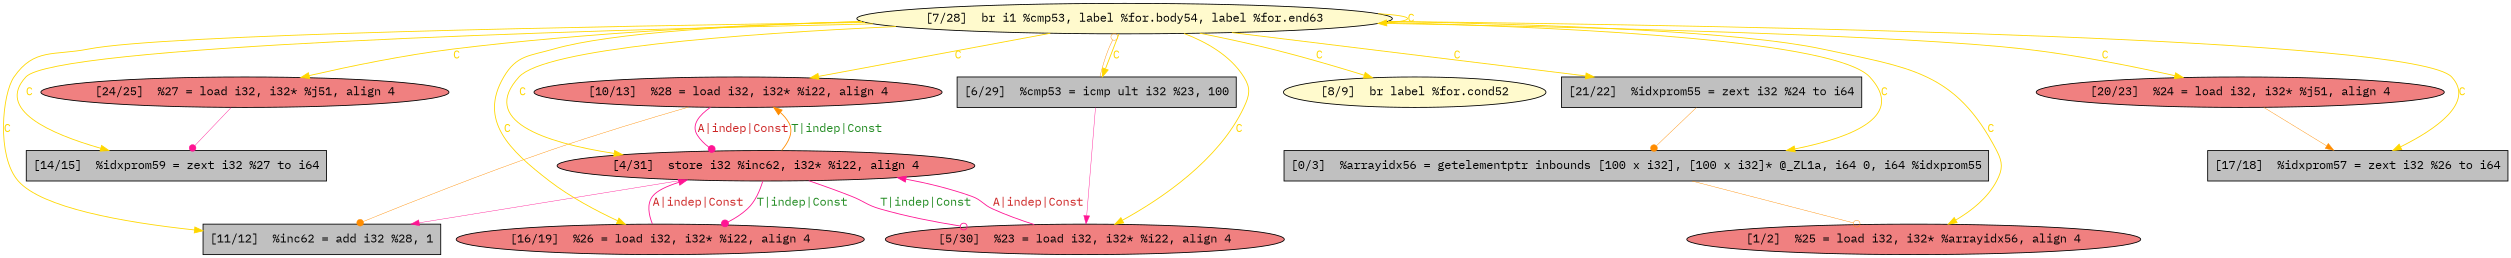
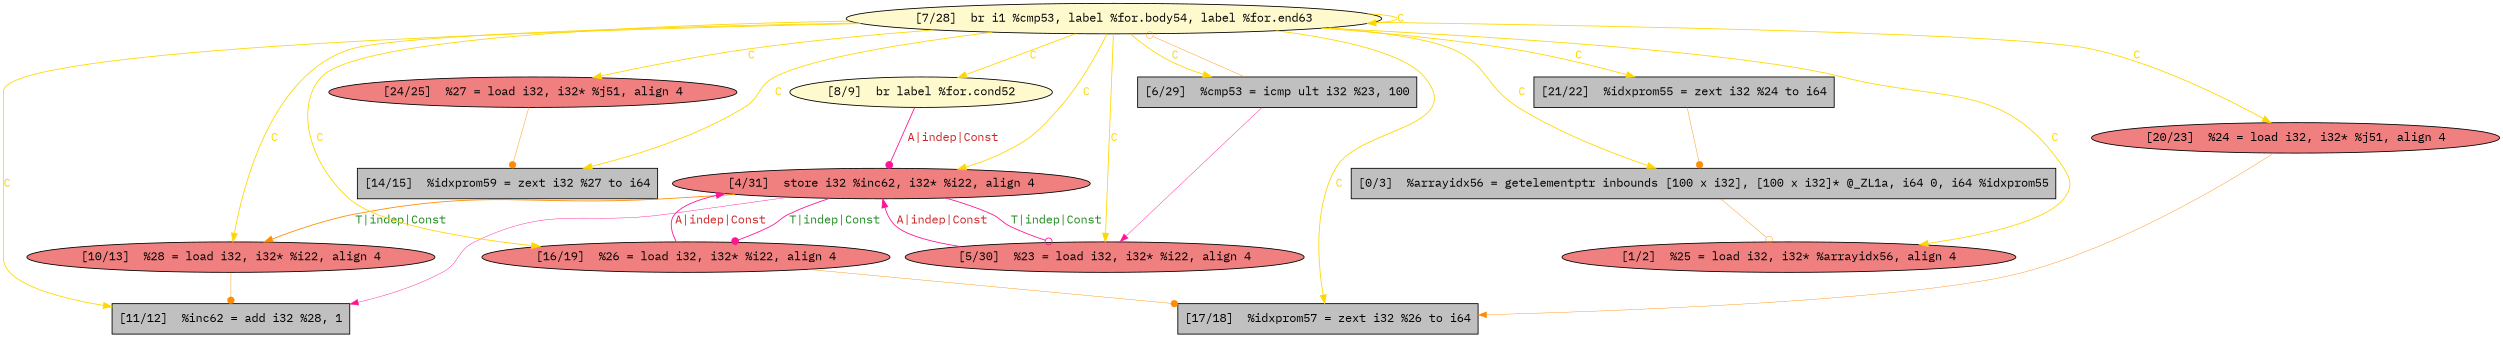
edge "[24/25]  %27 = load i32, i32* %j51, align 4" -> "[14/15]  %idxprom59 = zext i32 %27 to i64": color deeppink -> darkorange
edge "[10/13]  %28 = load i32, i32* %i22, align 4" -> "[4/31]  store i32 %inc62, i32* %i22, align 4": now "[8/9]  br label %for.cond52" -> "[4/31]  store i32 %inc62, i32* %i22, align 4"
edge "[16/19]  %26 = load i32, i32* %i22, align 4" -> "[17/18]  %idxprom57 = zext i32 %26 to i64": added
